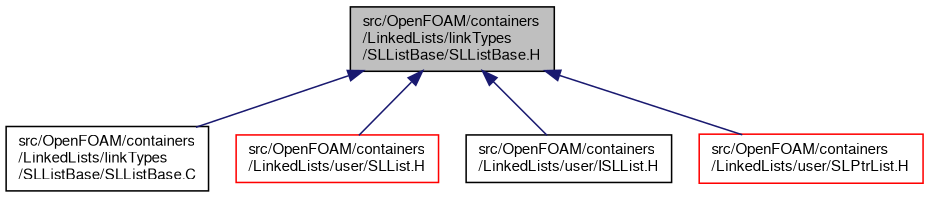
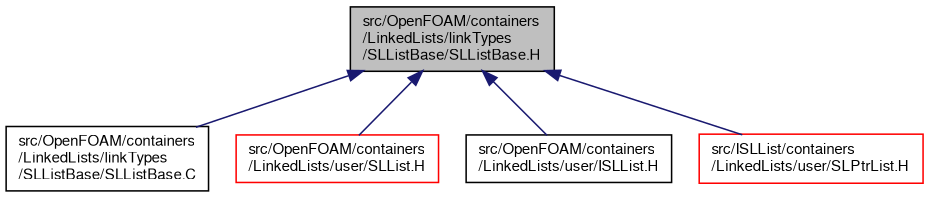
node "src/OpenFOAM/containers /LinkedLists/user/SLPtrList.H": label "src/OpenFOAM/containers /LinkedLists/user/SLPtrList.H" -> "src/ISLList/containers /LinkedLists/user/SLPtrList.H"
